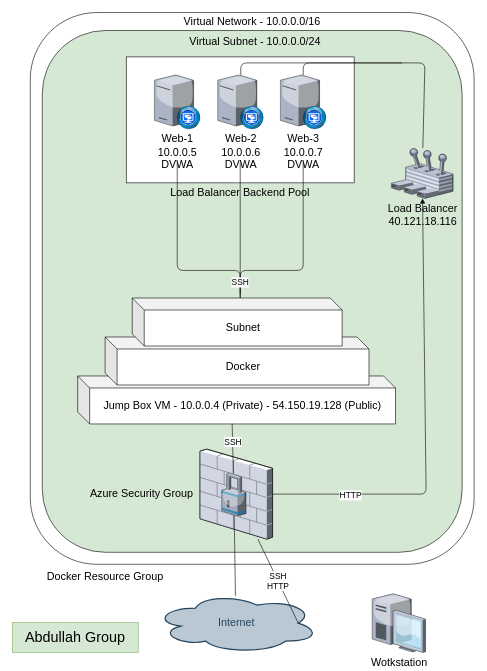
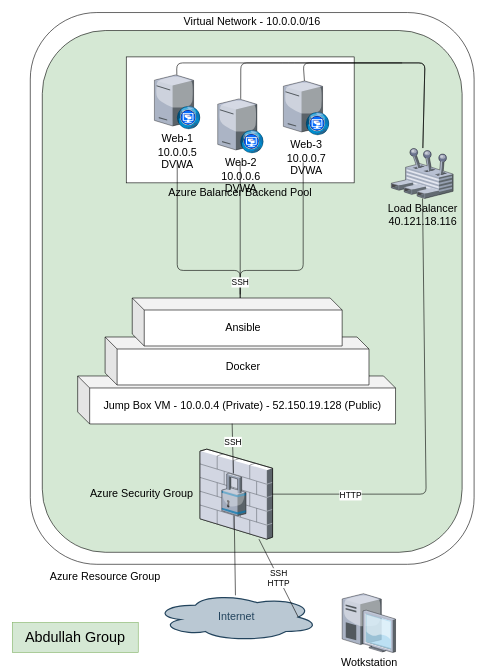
node "Virtual Subnet - 10.0.0.0/24": removed
edge "Web-1 10.0.0.5 DVWA" -- "Load Balancer 40.121.18.116": added
node "Web-2 10.0.0.6 DVWA": moved (241, 102) -> (241, 126)
node "Web-3 10.0.0.7 DVWA": moved (303, 102) -> (306, 108)
node "Load Balancer Backend Pool": label "Load Balancer Backend Pool" -> "Azure Balancer Backend Pool"
edge "Azure Security Group" -> "Load Balancer 40.121.18.116": arrowhead block -> none
node "Subnet": label "Subnet" -> "Ansible"
node "Jump Box VM - 10.0.0.4 (Private) - 54.150.19.128 (Public)": label "Jump Box VM - 10.0.0.4 (Private) - 54.150.19.128 (Public)" -> "Jump Box VM - 10.0.0.4 (Private) - 52.150.19.128 (Public)"
node "Docker Resource Group": label "Docker Resource Group" -> "Azure Resource Group"
node "Internet": size 164x60 -> 164x48
node "Wotkstation": moved (399, 623) -> (369, 623)
